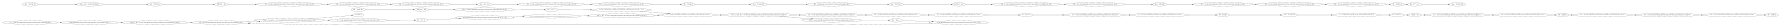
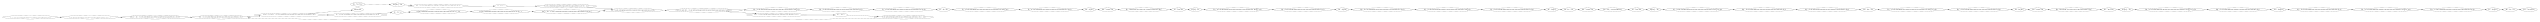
node "$f3 = $f2 * 1.0F": added
